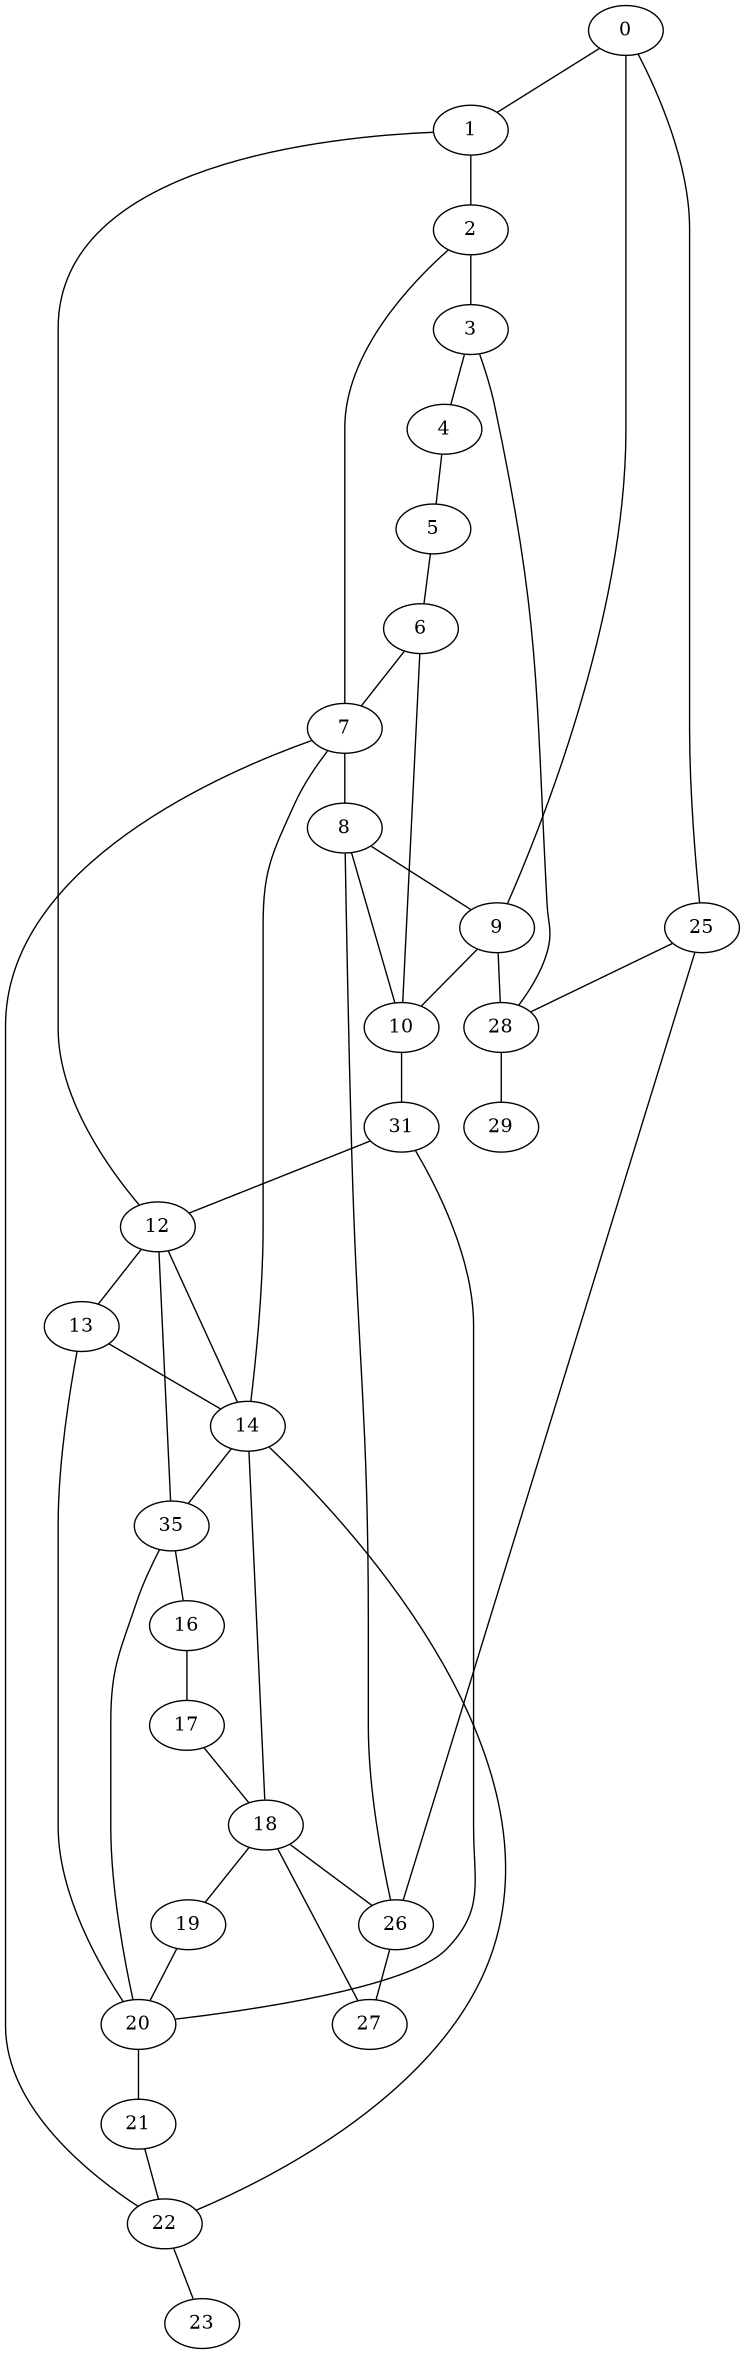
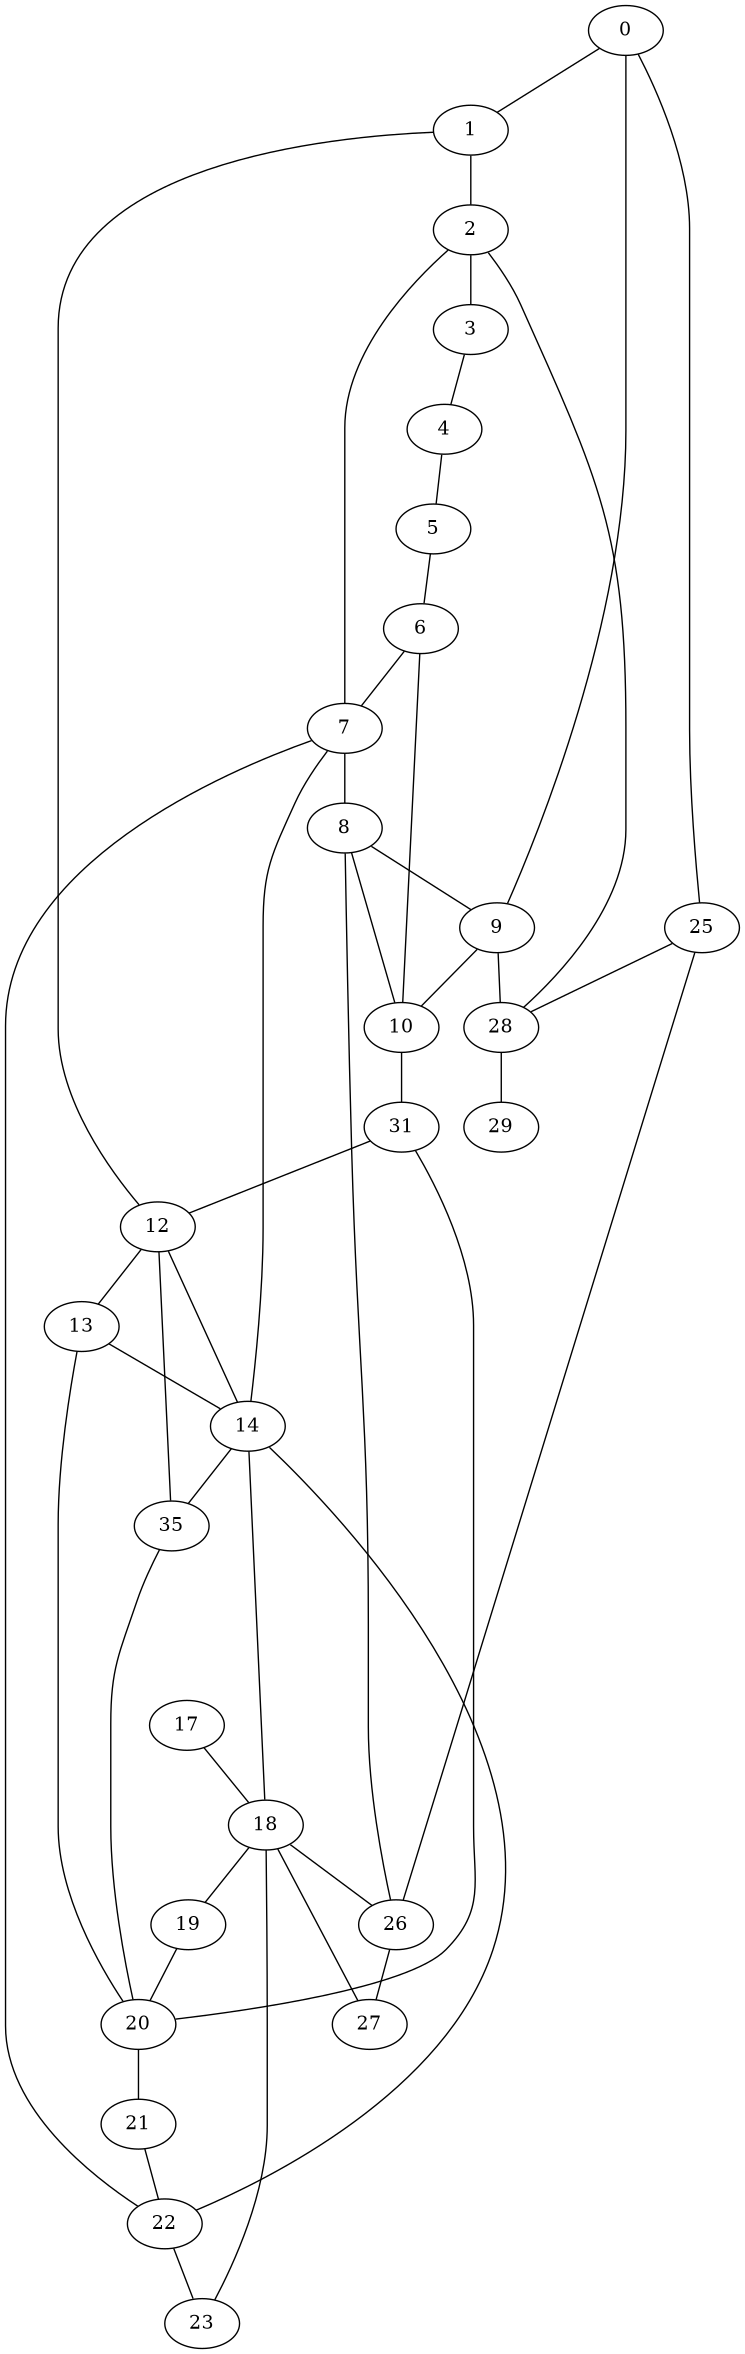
edge "3" -- "28": now "2" -- "28"
node "16": removed
edge "18" -- "23": added
